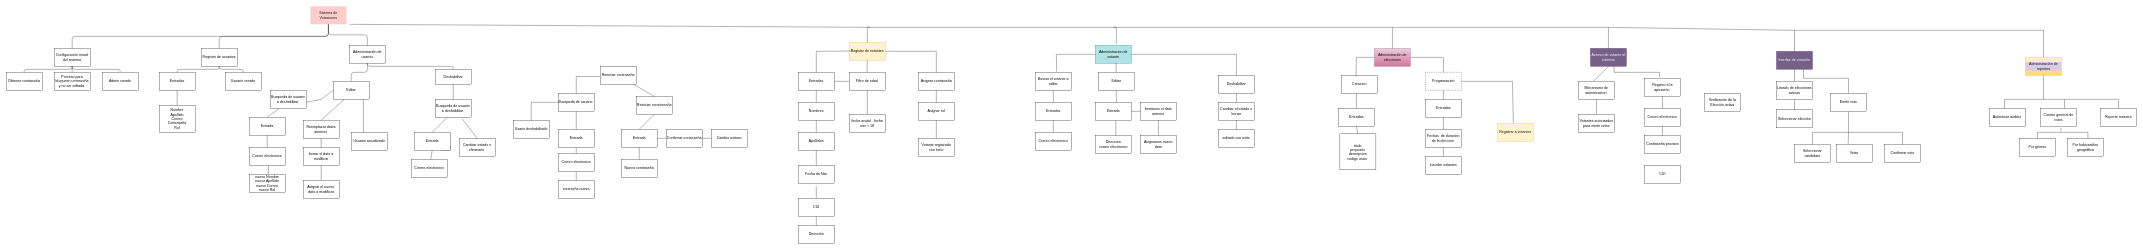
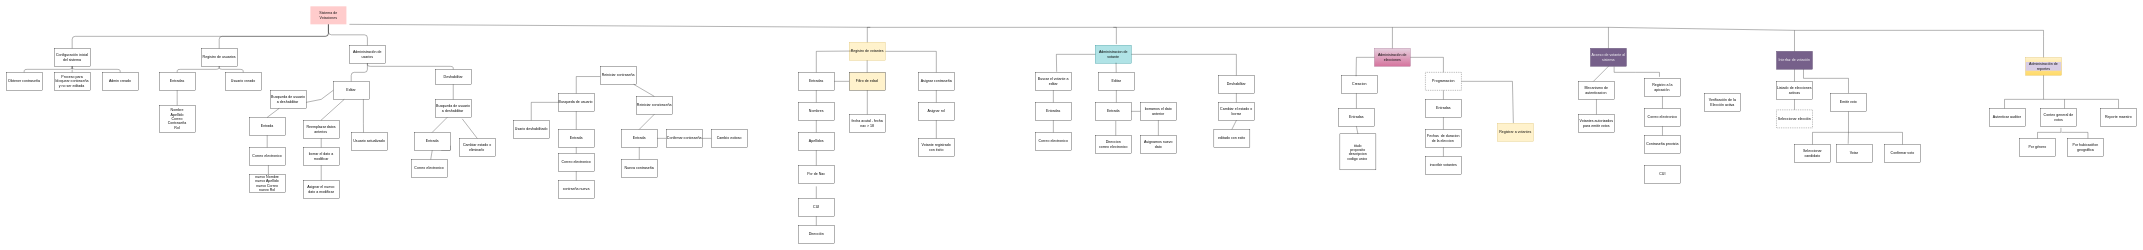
node "Filtro de edad": fillcolor #ffffff -> #fff2cc
node "Seleccionar elección": style solid -> dashed
node "editado con exito": moved (1236, 138) -> (1232, 138)
node "Fecha de Nac": label "Fecha de Nac" -> "Por de Nac"
